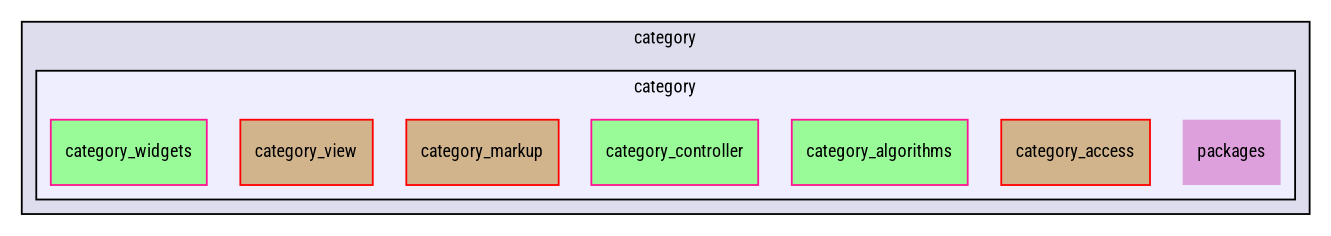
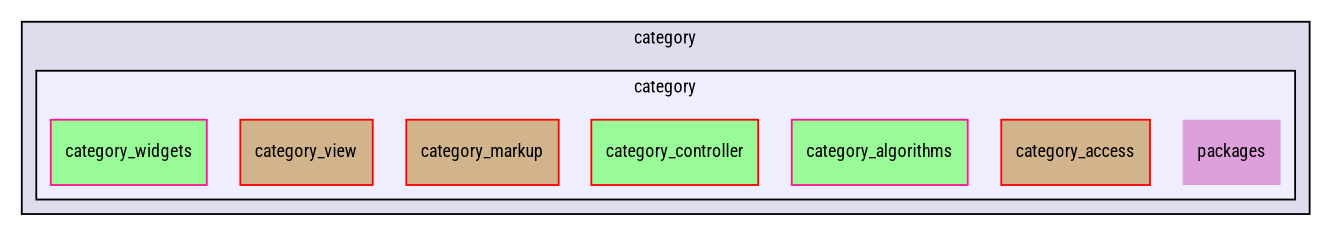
node "category_controller": color deeppink -> red
